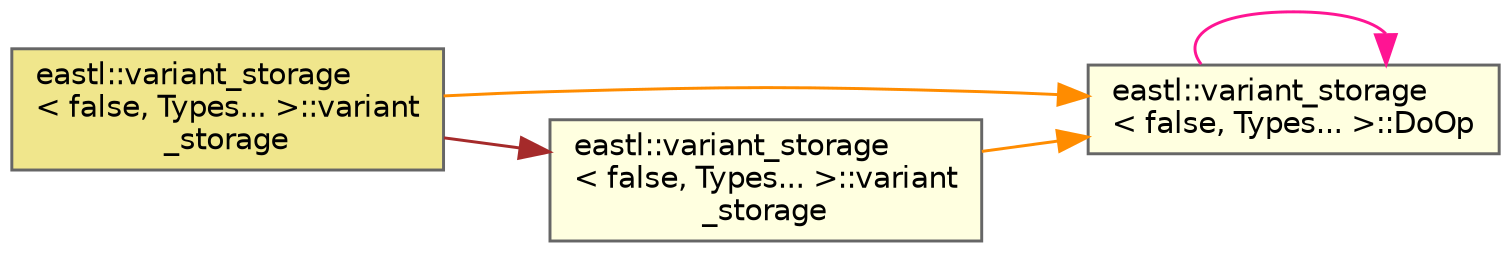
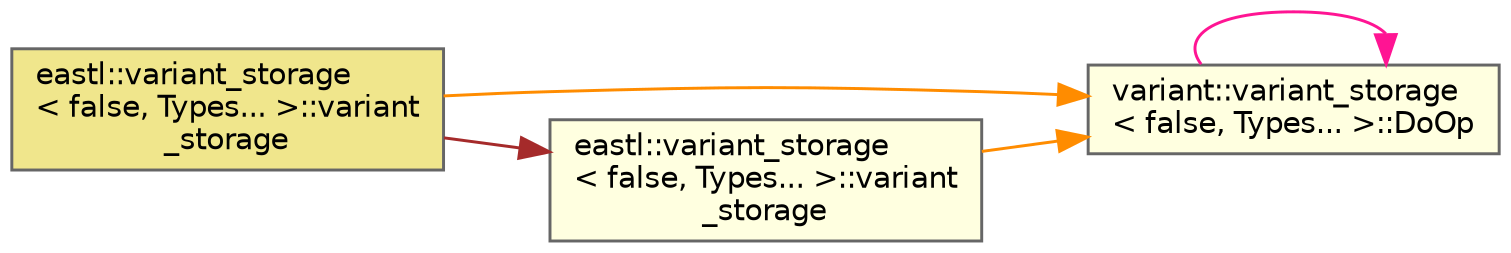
node "eastl::variant_storage < false, Types... >::DoOp": label "eastl::variant_storage < false, Types... >::DoOp" -> "variant::variant_storage < false, Types... >::DoOp"
